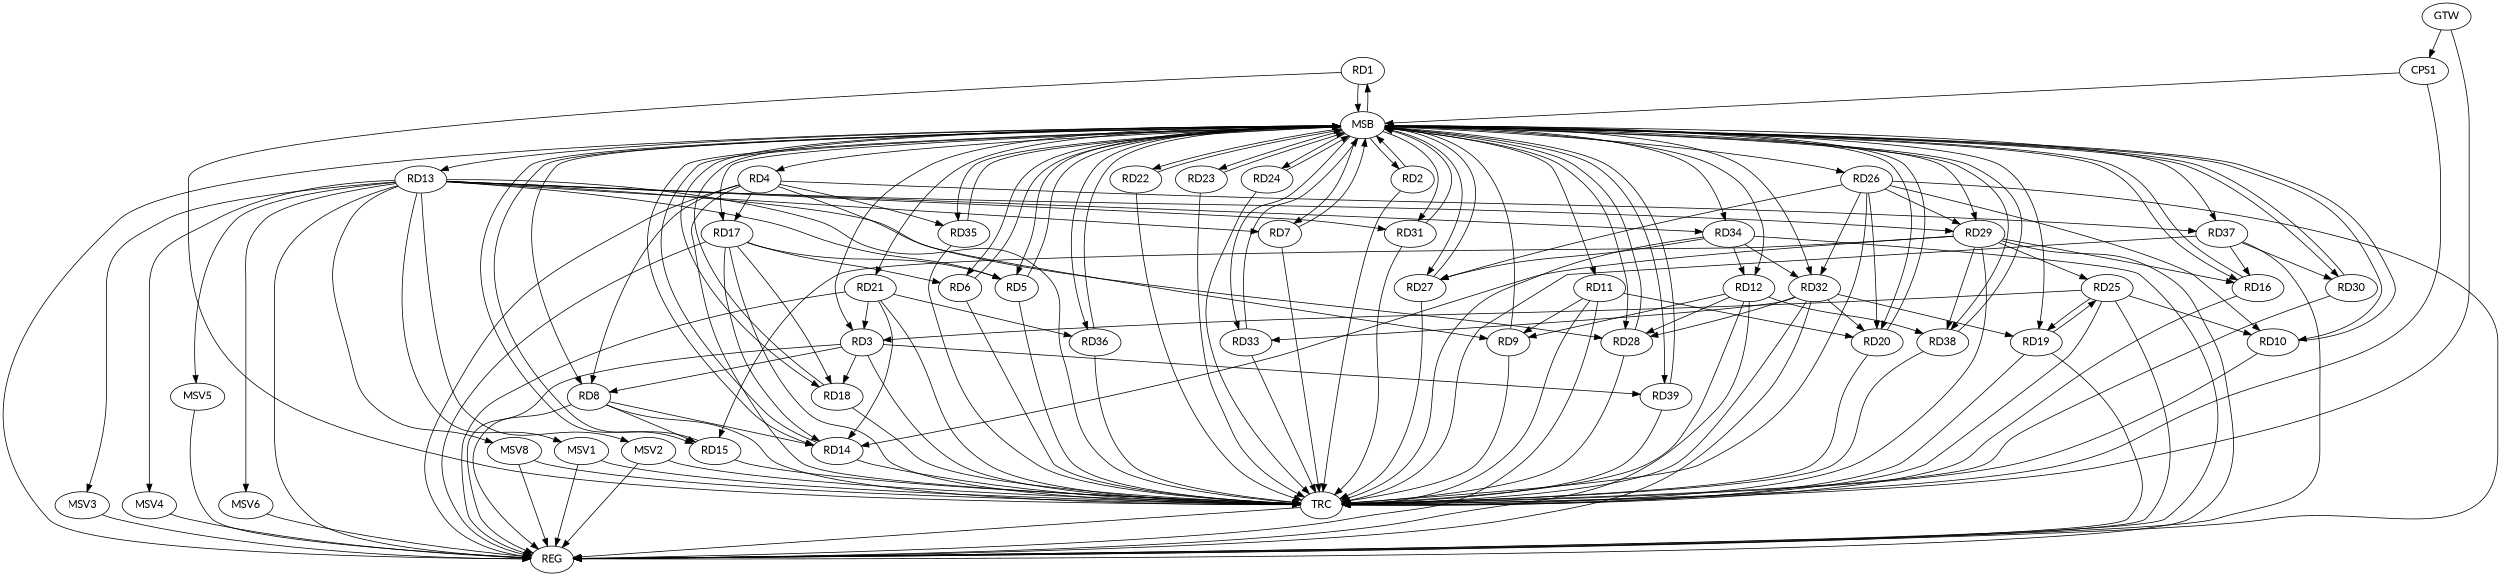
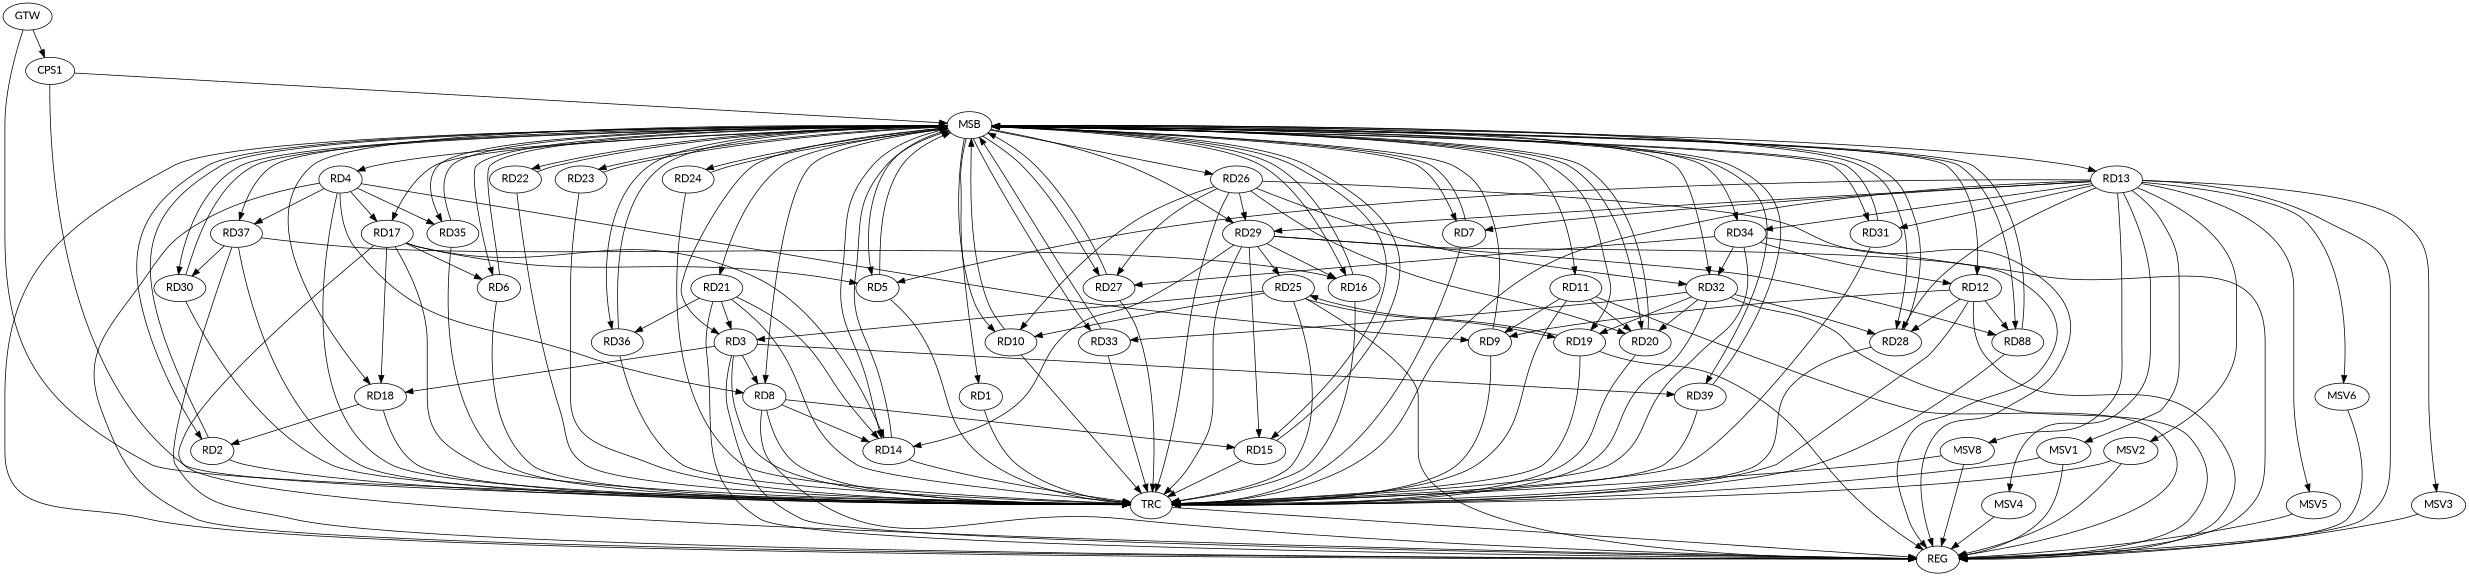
edge "RD1" -> "MSB": removed
edge "RD18" -> "MSB": now "RD18" -> "RD2"
node "RD38": label "RD38" -> "RD88"
